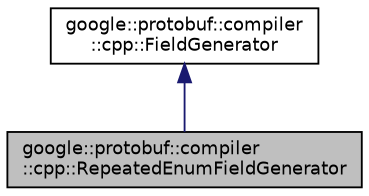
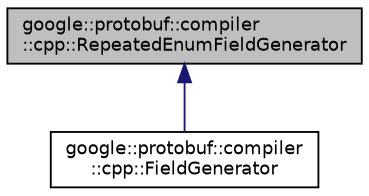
edge "google::protobuf::compiler ::cpp::RepeatedEnumFieldGenerator" -> "google::protobuf::compiler ::cpp::FieldGenerator": reversed
